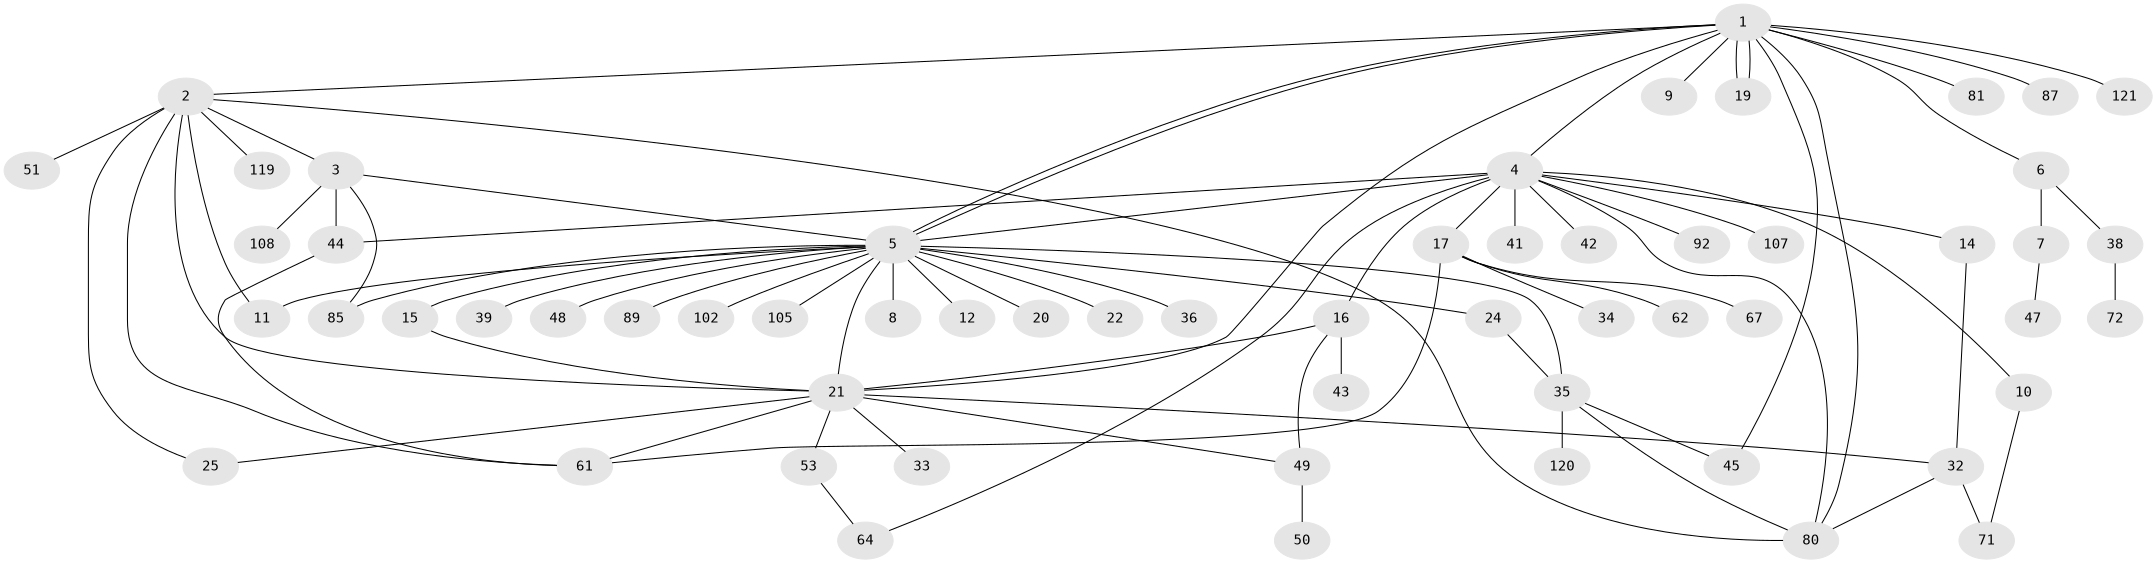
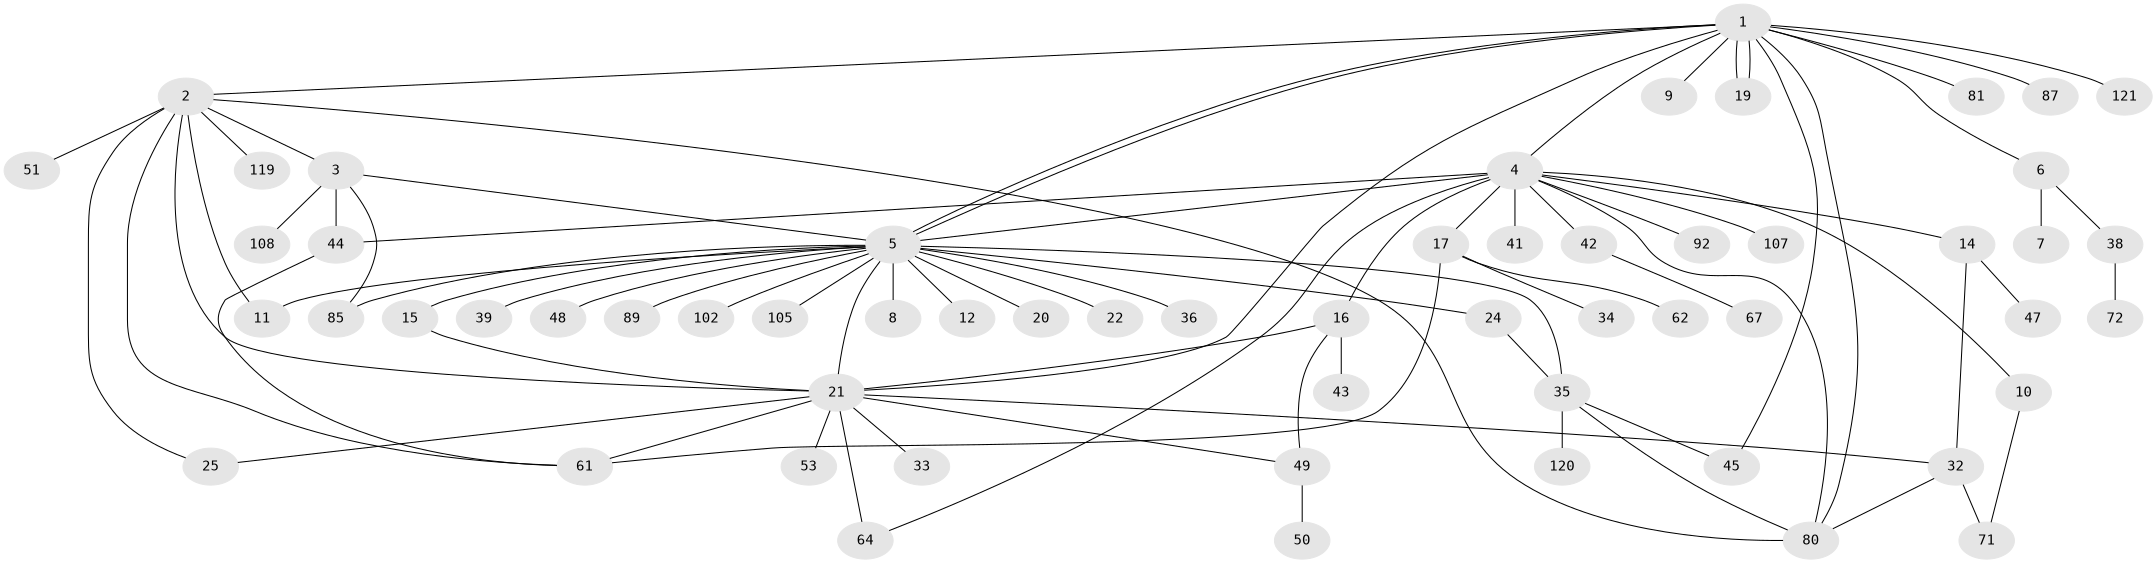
edge "17" -- "67": now "42" -- "67"
edge "7" -- "47": now "14" -- "47"
edge "53" -- "64": now "21" -- "64"
